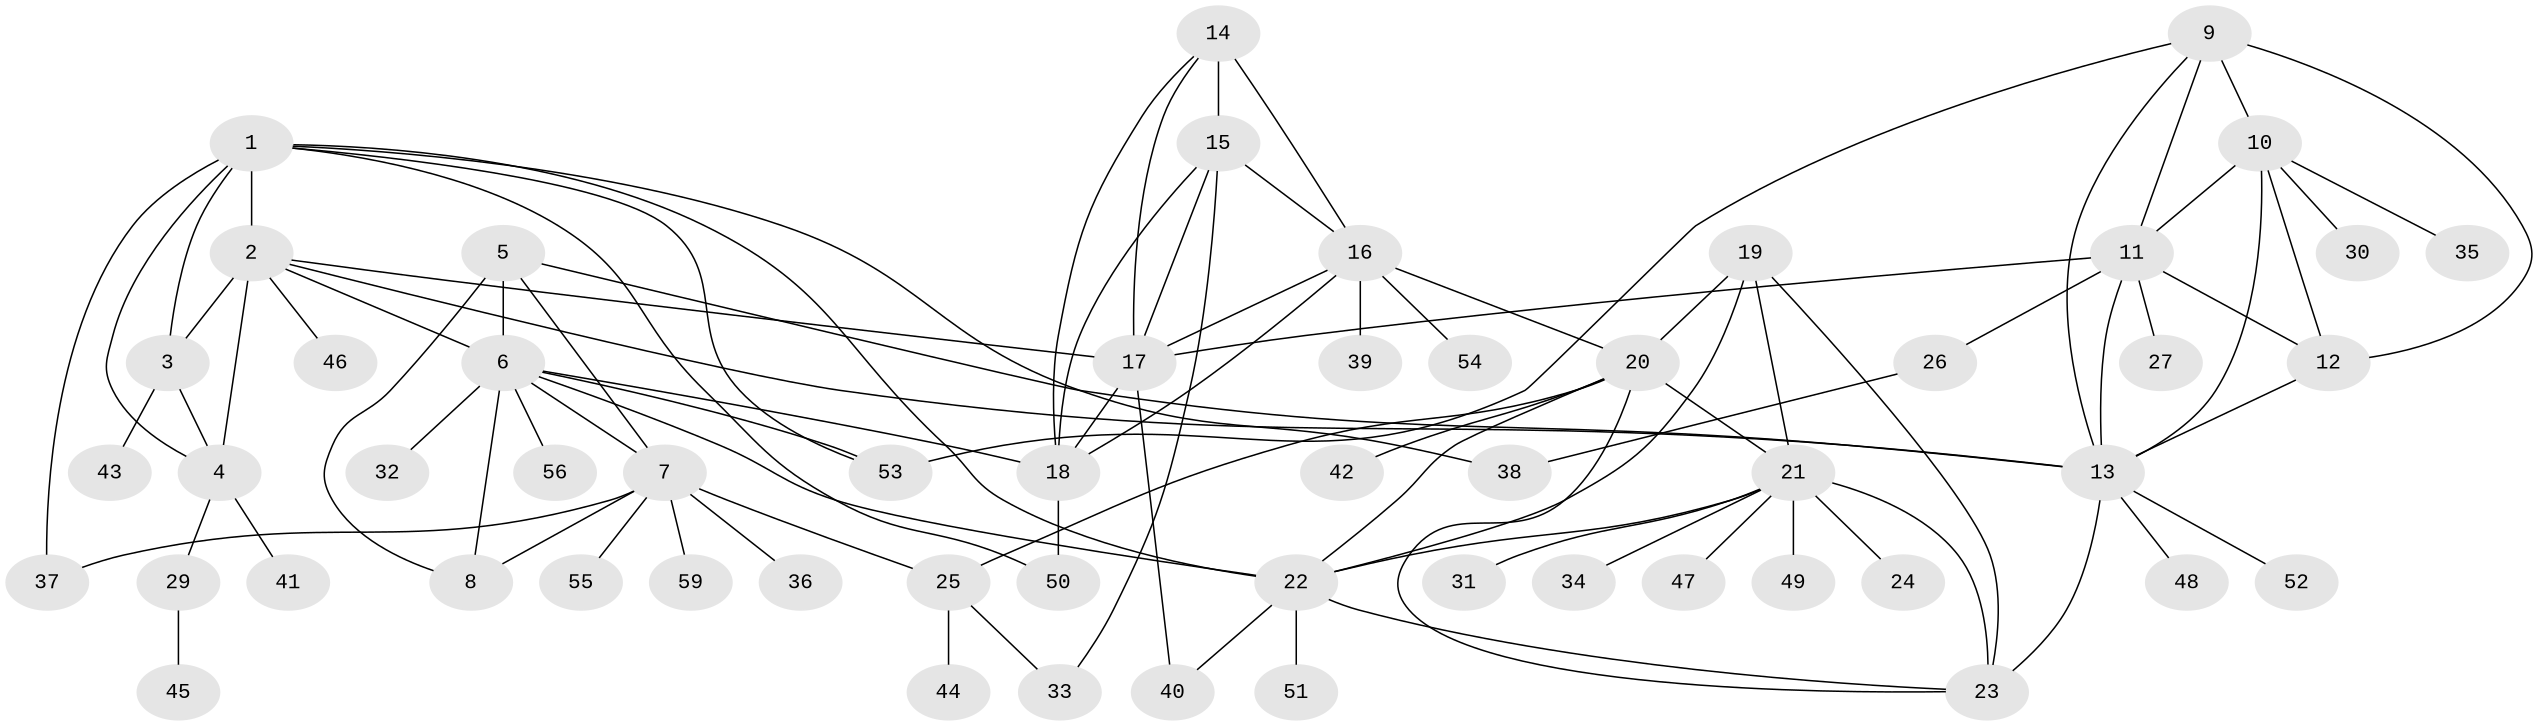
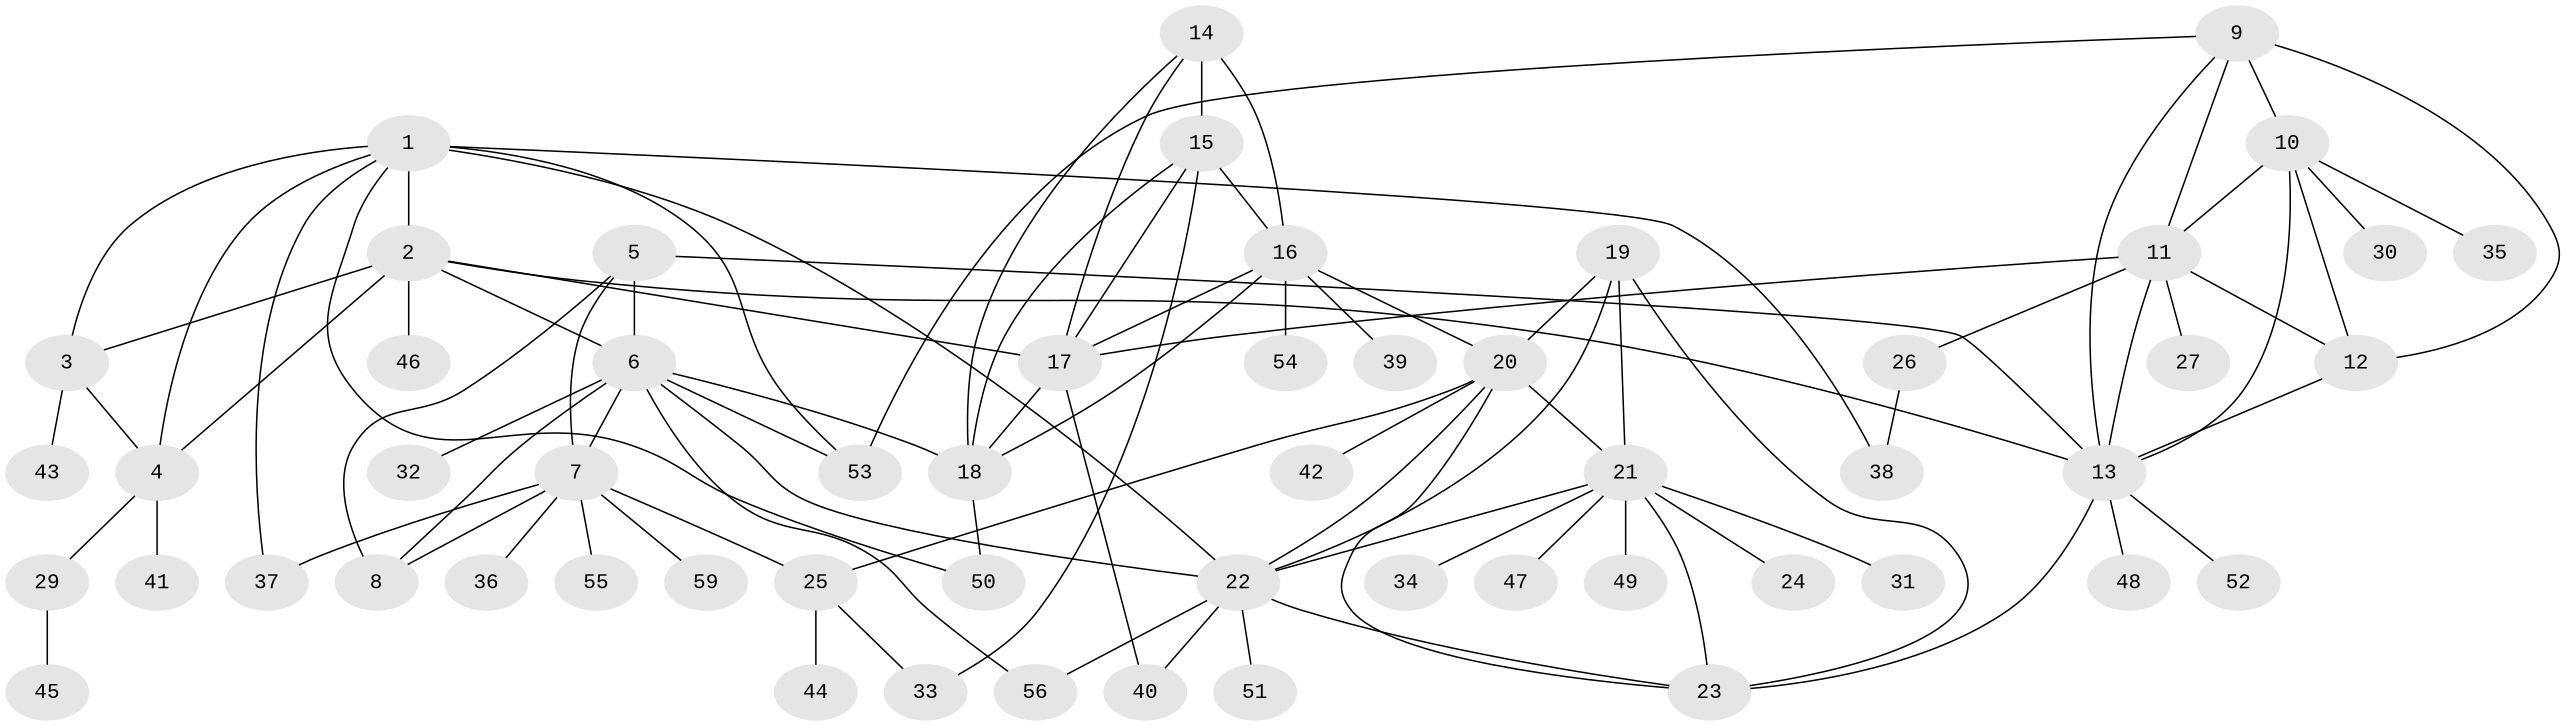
edge "22" -- "56": added
